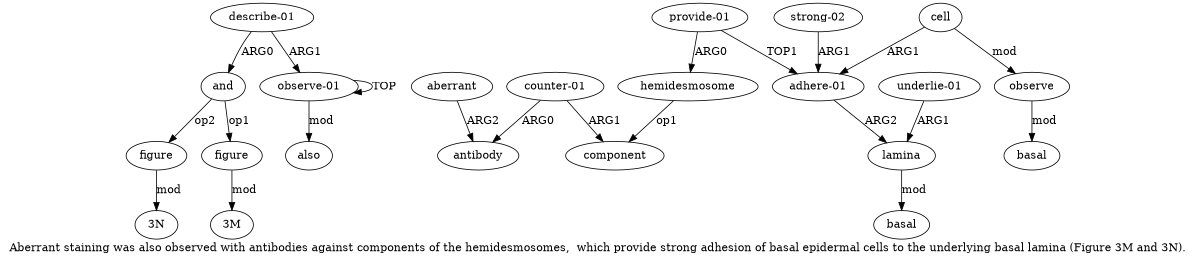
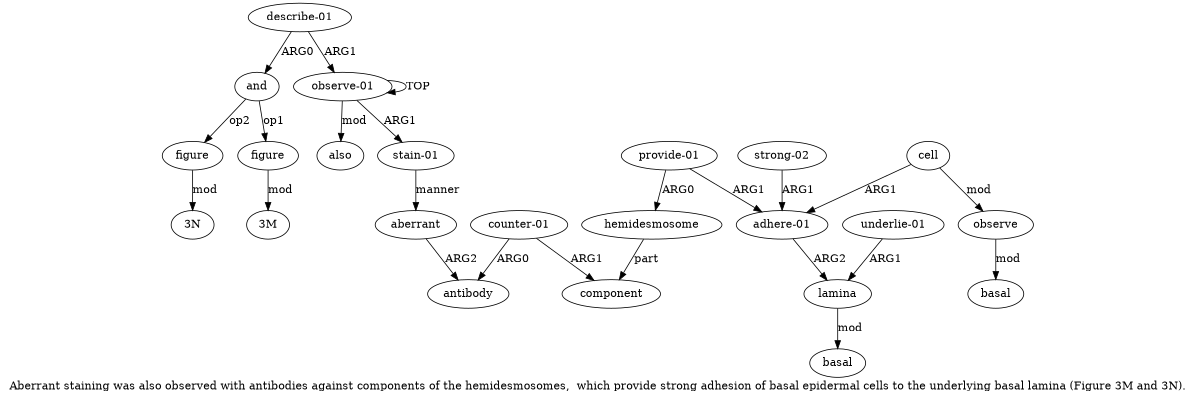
edge "provide-01" -> "adhere-01": label "TOP1" -> "ARG1"
edge "hemidesmosome" -> "component": label "op1" -> "part"
node "stain-01": added
